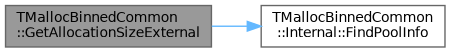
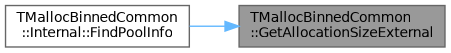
edge "TMallocBinnedCommon ::GetAllocationSizeExternal" -> "TMallocBinnedCommon ::Internal::FindPoolInfo": reversed
